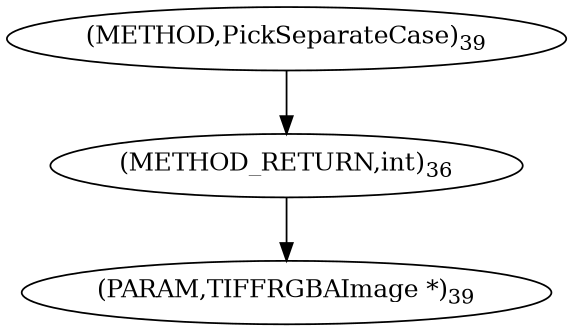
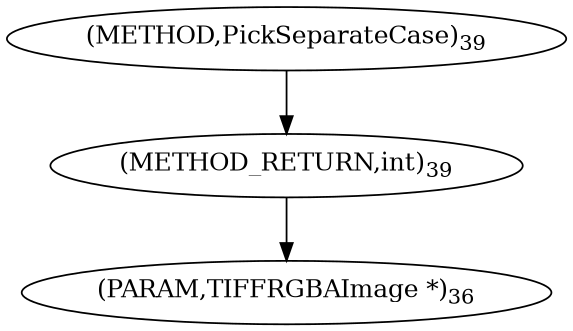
node "(METHOD_RETURN,int)": text "36" -> "39"
node "(PARAM,TIFFRGBAImage *)": text "39" -> "36"
